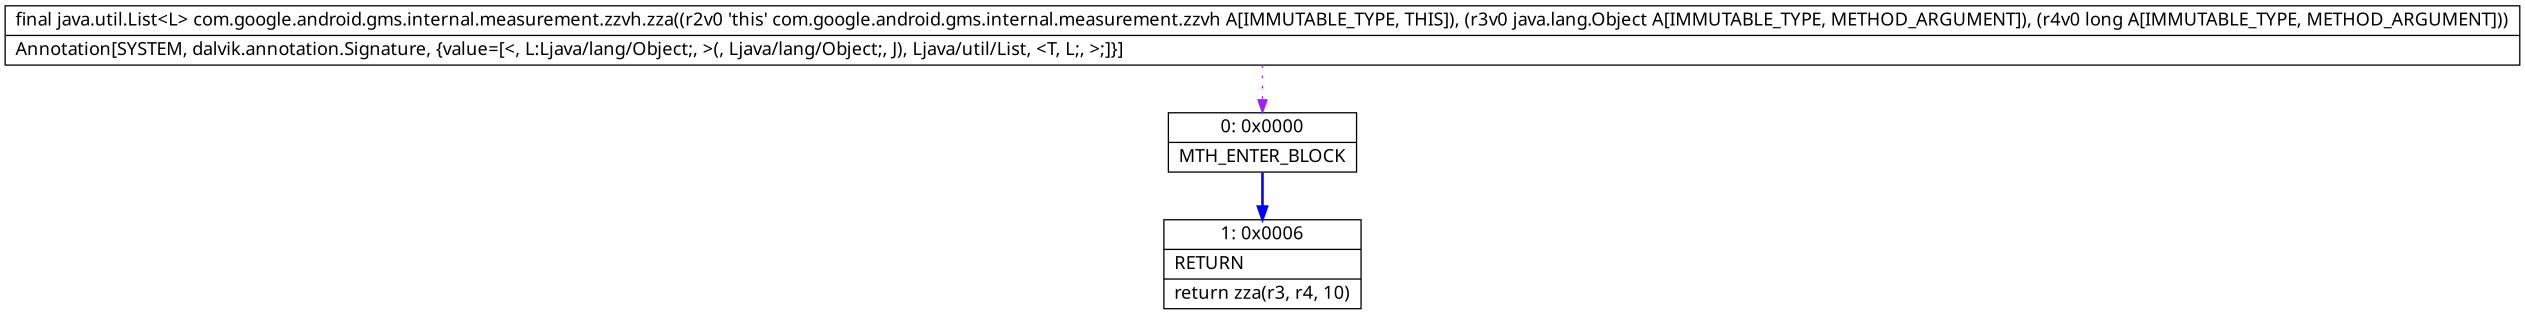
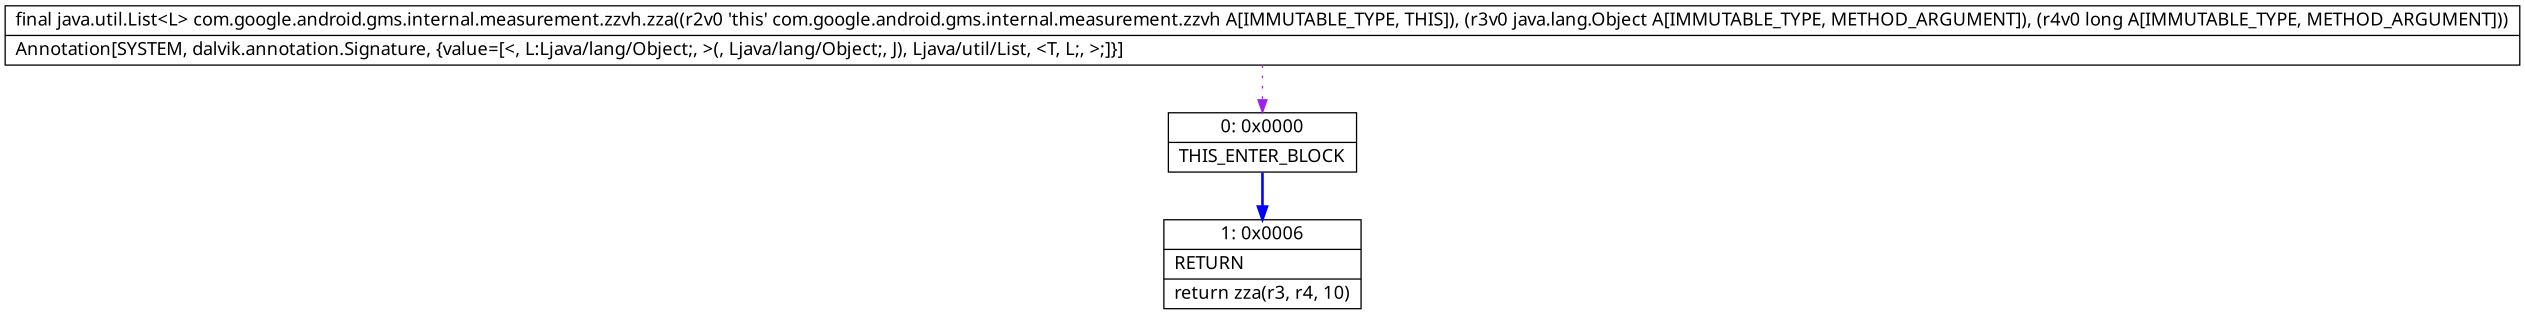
node "0: 0x0000": text "MTH_ENTER_BLOCK" -> "THIS_ENTER_BLOCK"
